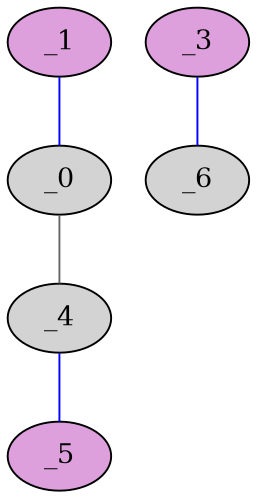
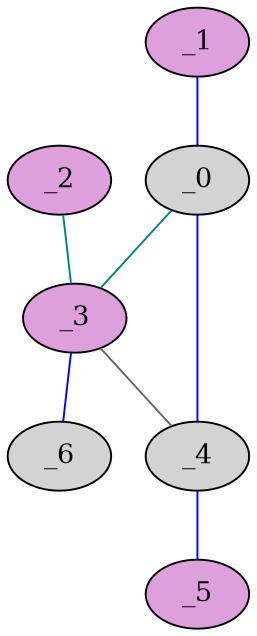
node "_2": added
edge "_0" -- "_4": color gray40 -> blue
edge "_0" -- "_3": added
edge "_3" -- "_4": added
